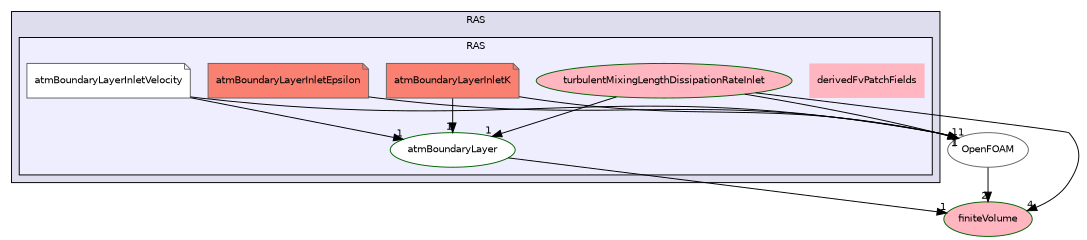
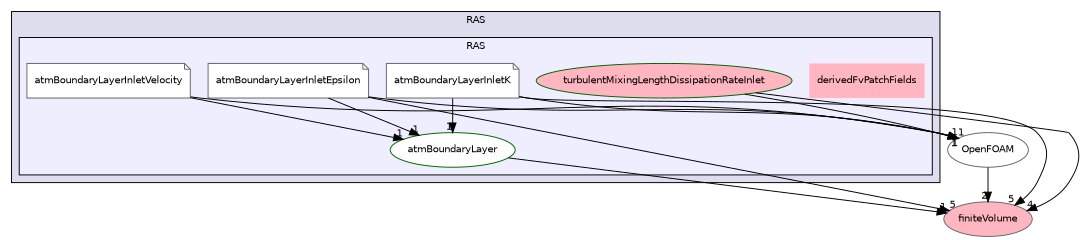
node "atmBoundaryLayerInletEpsilon": fillcolor salmon -> white
node "atmBoundaryLayerInletK": fillcolor salmon -> white
edge "atmBoundaryLayerInletK" -> "finiteVolume": added
edge "turbulentMixingLengthDissipationRateInlet" -> "atmBoundaryLayer": now "atmBoundaryLayerInletEpsilon" -> "atmBoundaryLayer"
edge "atmBoundaryLayerInletEpsilon" -> "finiteVolume": added
node "finiteVolume": color darkgreen -> gray40
